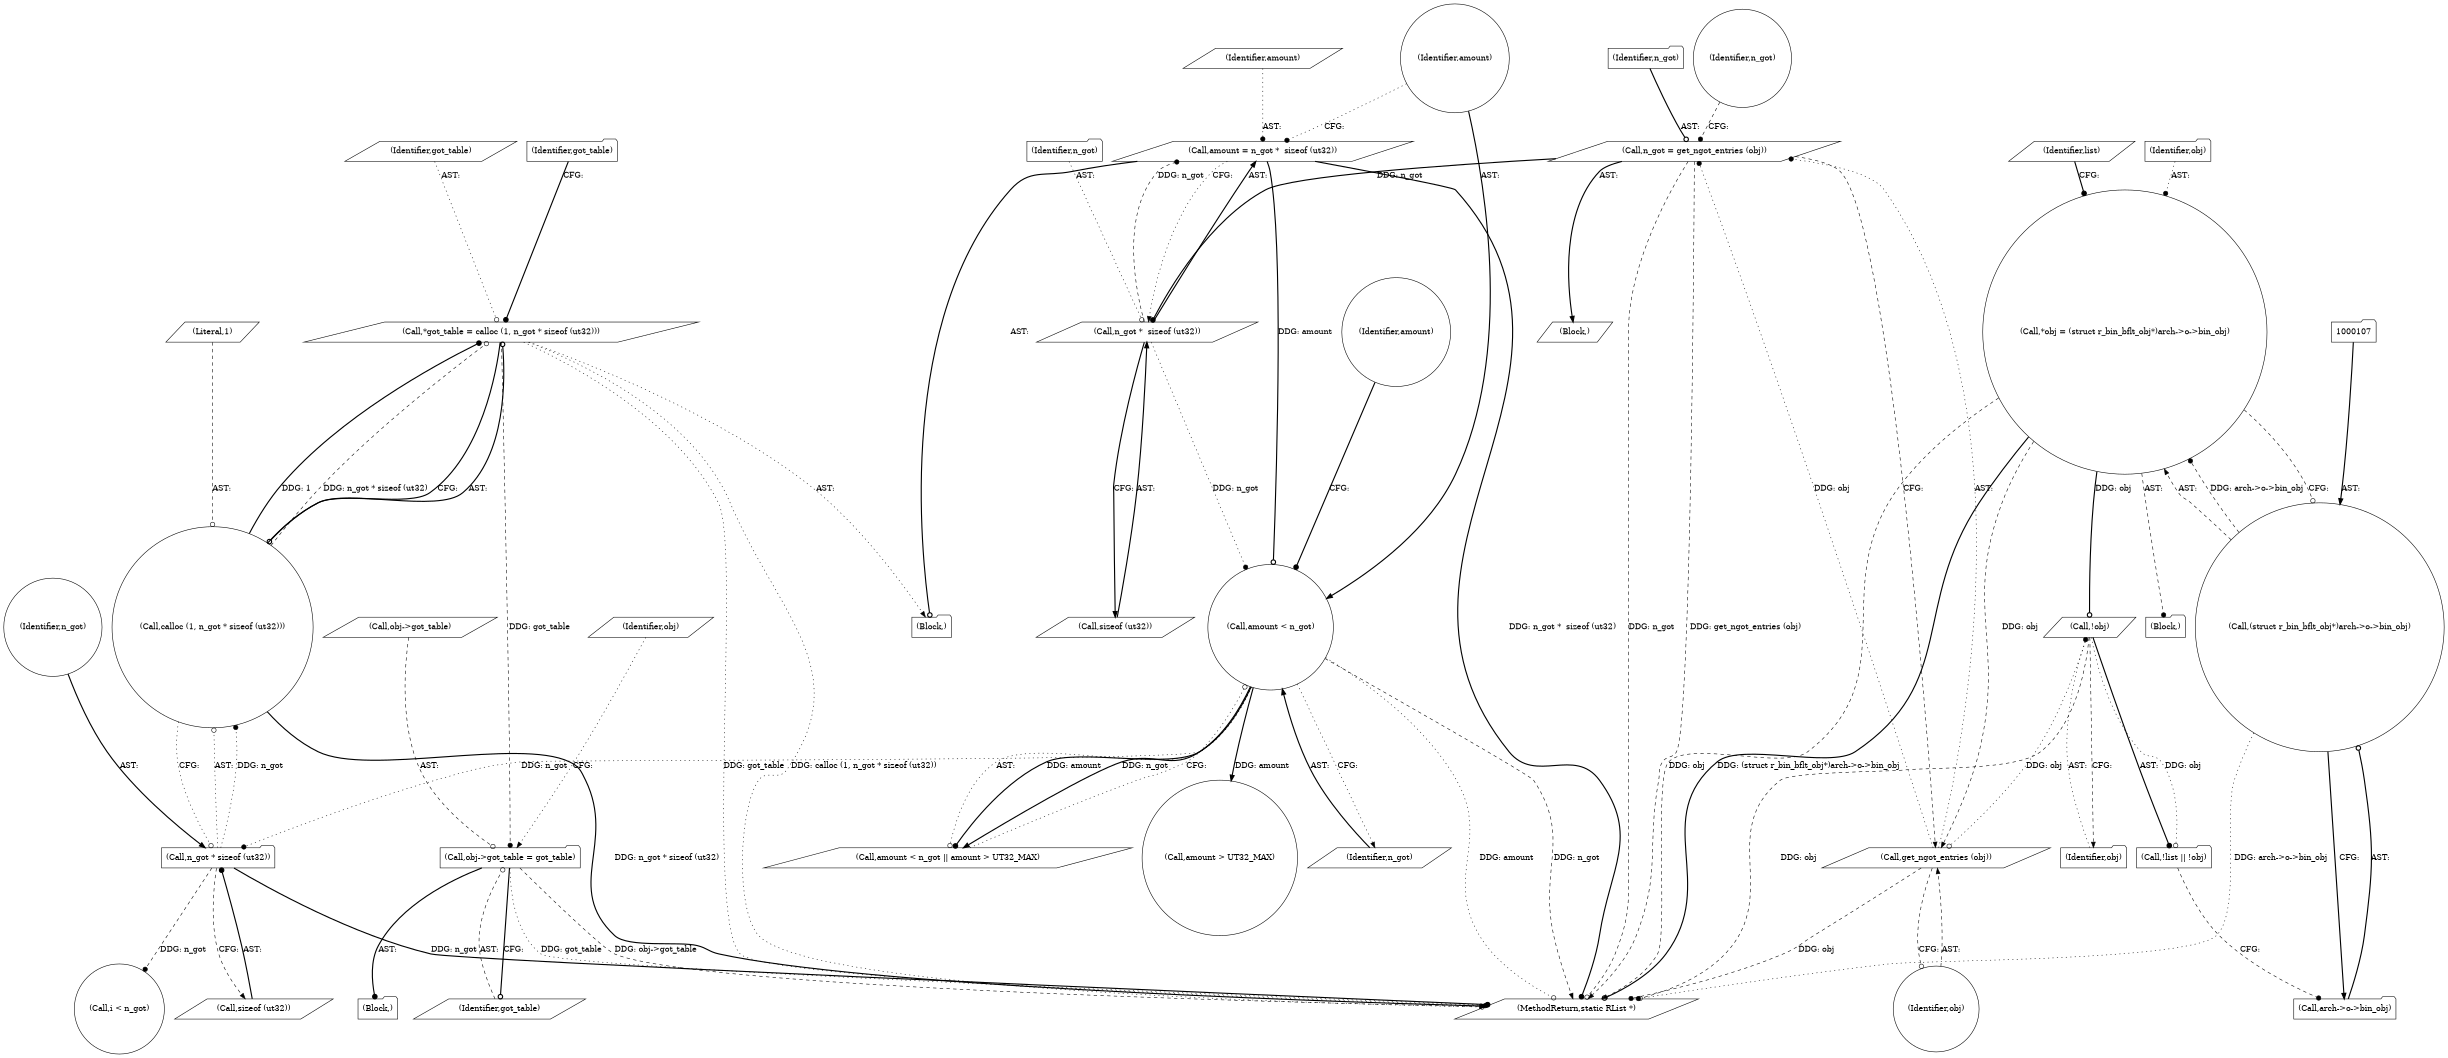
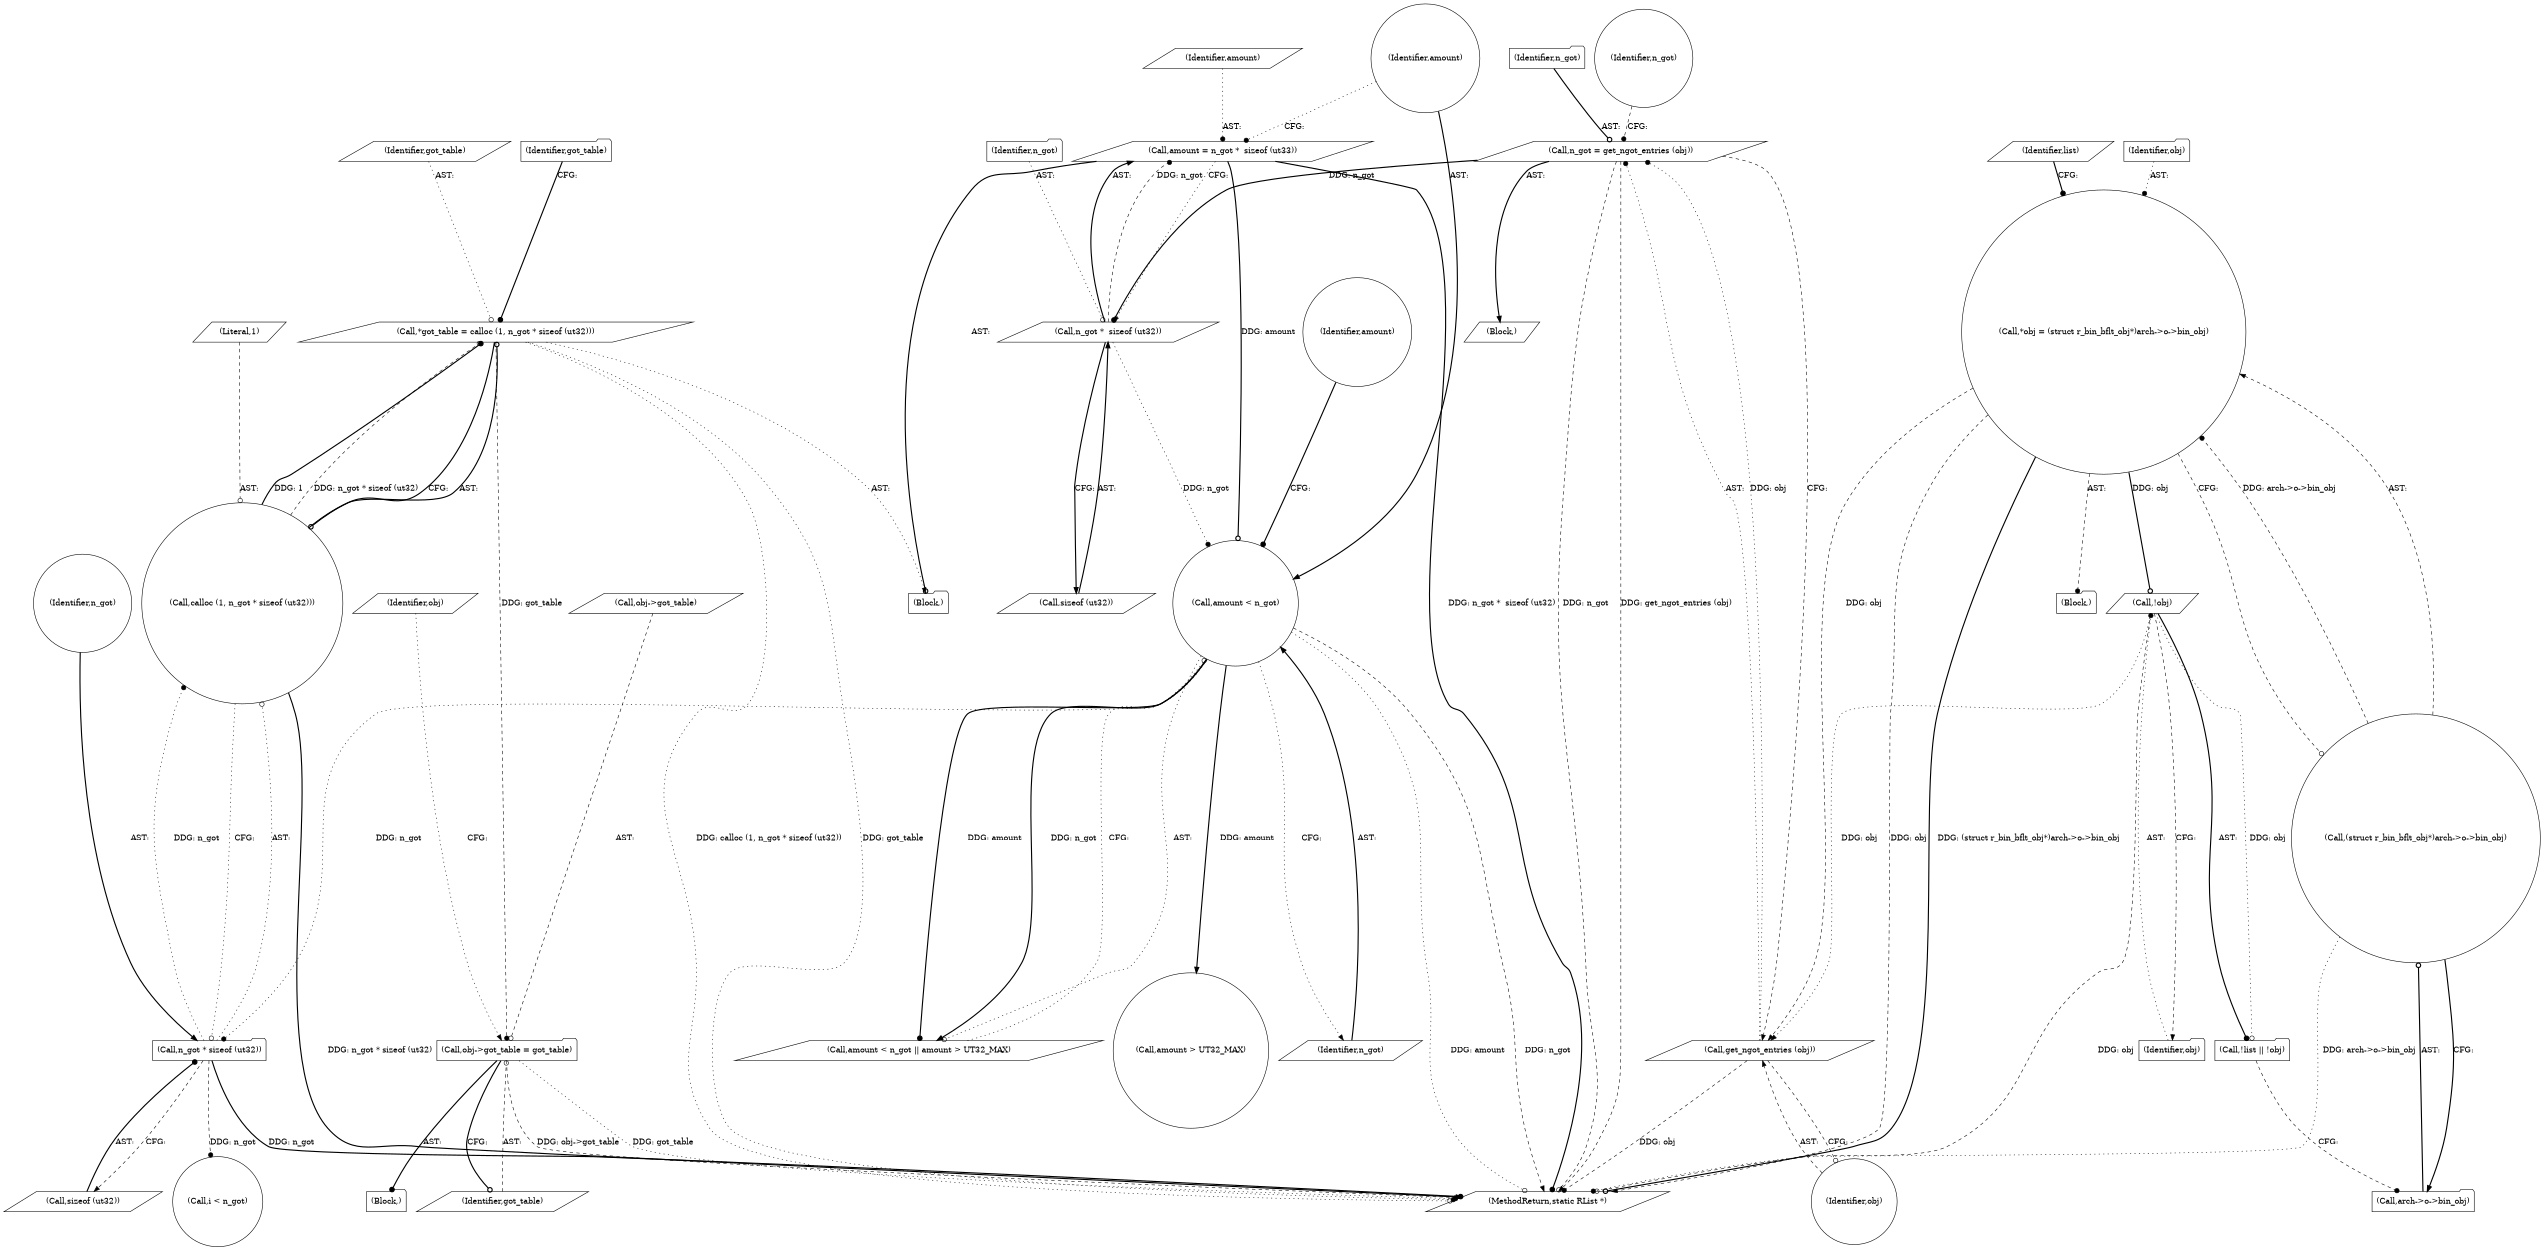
node "(Call,amount = n_got *  sizeof (ut32))": label "(Call,amount = n_got *  sizeof (ut32))" -> "(Call,amount = n_got *  sizeof (ut33))"
node "1000107": removed
edge "(Call,!obj)" -> "(Call,get_ngot_entries (obj))": arrowhead odot -> normal
